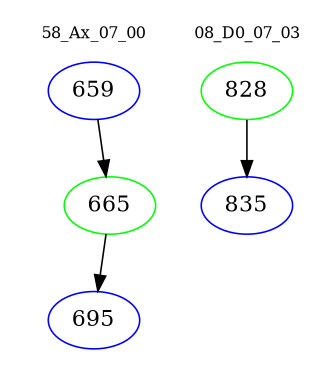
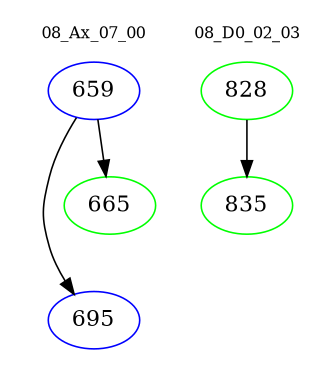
cluster "58_Ax_07_00": label "58_Ax_07_00" -> "08_Ax_07_00"
cluster "08_D0_07_03": label "08_D0_07_03" -> "08_D0_02_03"
node "835": color blue -> green
edge "665" -> "695": now "659" -> "695"
